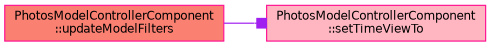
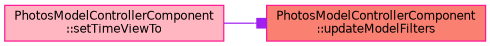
edge "PhotosModelControllerComponent ::updateModelFilters" -> "PhotosModelControllerComponent ::setTimeViewTo": reversed
